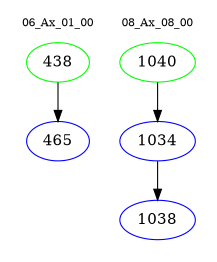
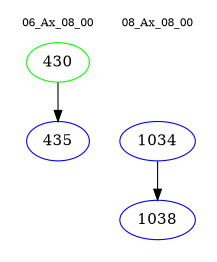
cluster "06_Ax_01_00": label "06_Ax_01_00" -> "06_Ax_08_00"
node "438": label "438" -> "430"
node "1040": removed
node "465": label "465" -> "435"
